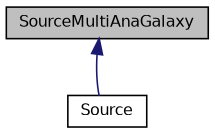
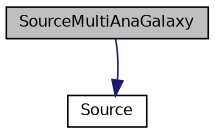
edge "Source" -> "SourceMultiAnaGalaxy": reversed
